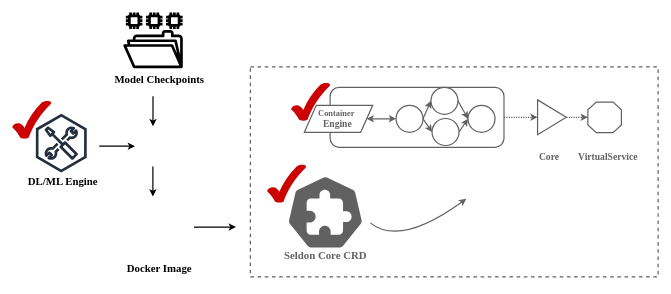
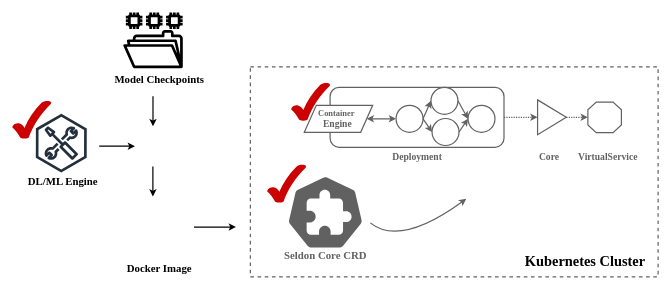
node "Deployment": added
node "Kubernetes Cluster": added
